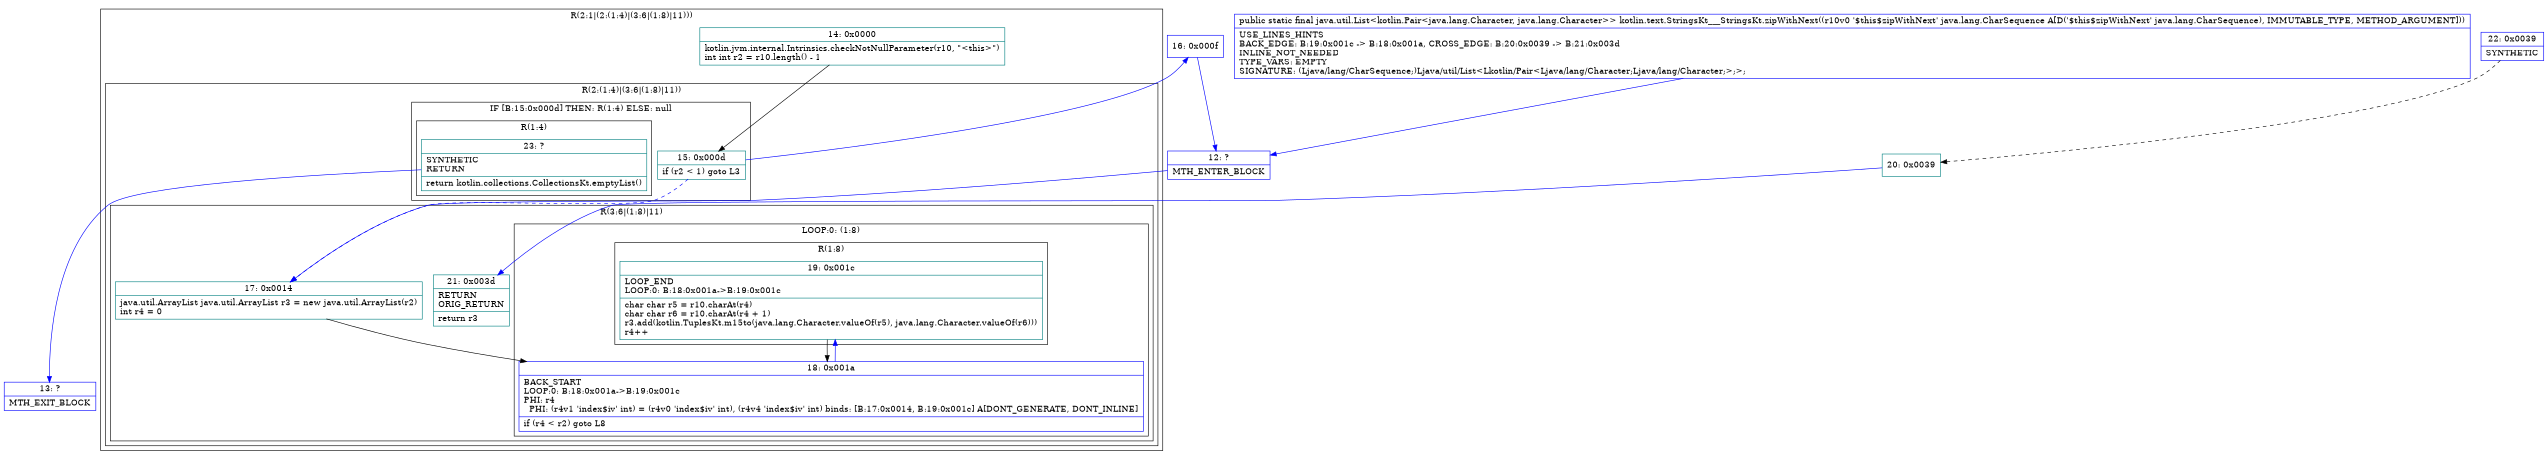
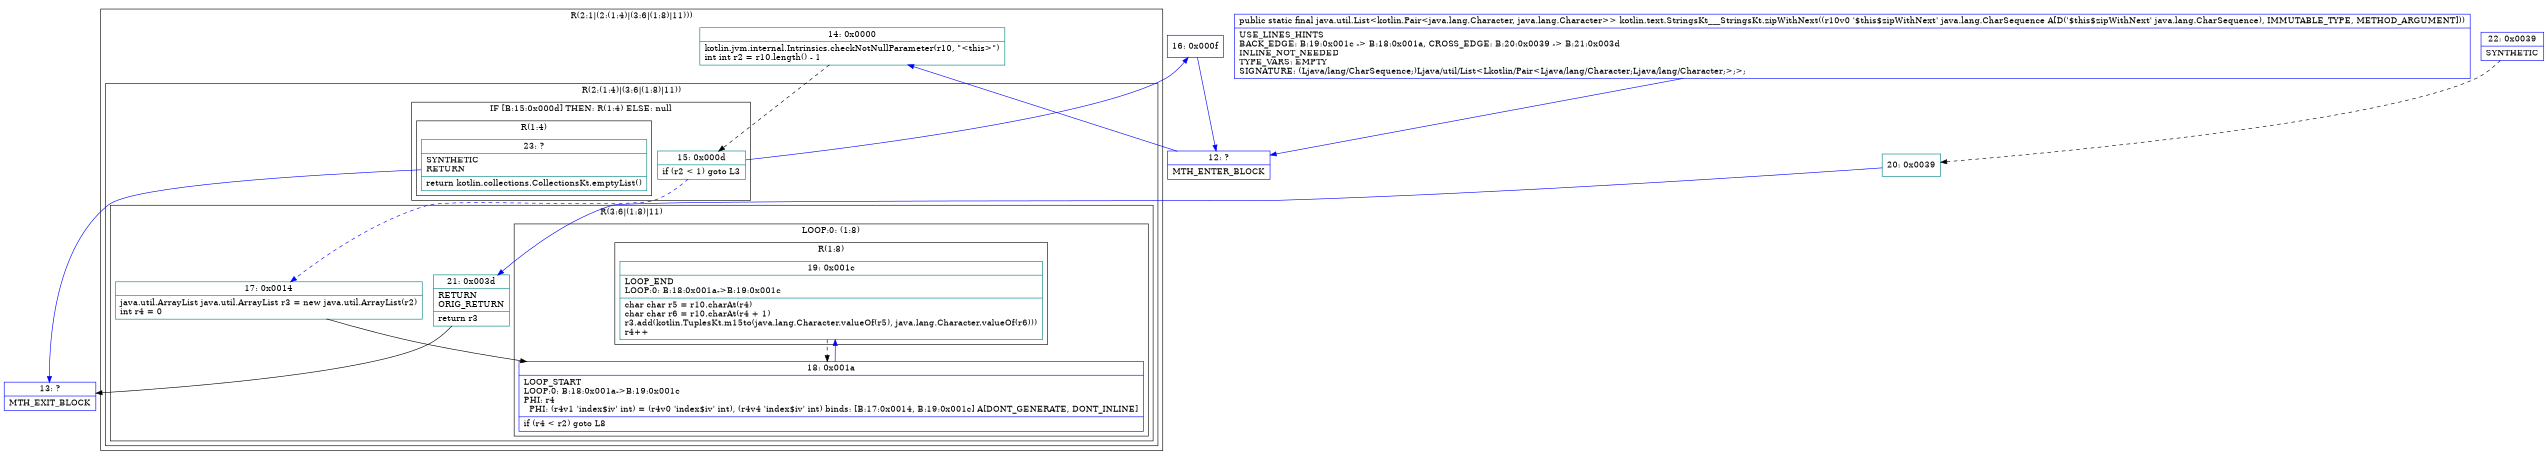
edge "14: 0x0000" -> "15: 0x000d": style solid -> dashed
edge "12: ?" -> "17: 0x0014": now "12: ?" -> "14: 0x0000"
edge "19: 0x001c" -> "18: 0x001a": style solid -> dashed
edge "21: 0x003d" -> "13: ?": added
node "18: 0x001a": text "BACK_START" -> "LOOP_START"
